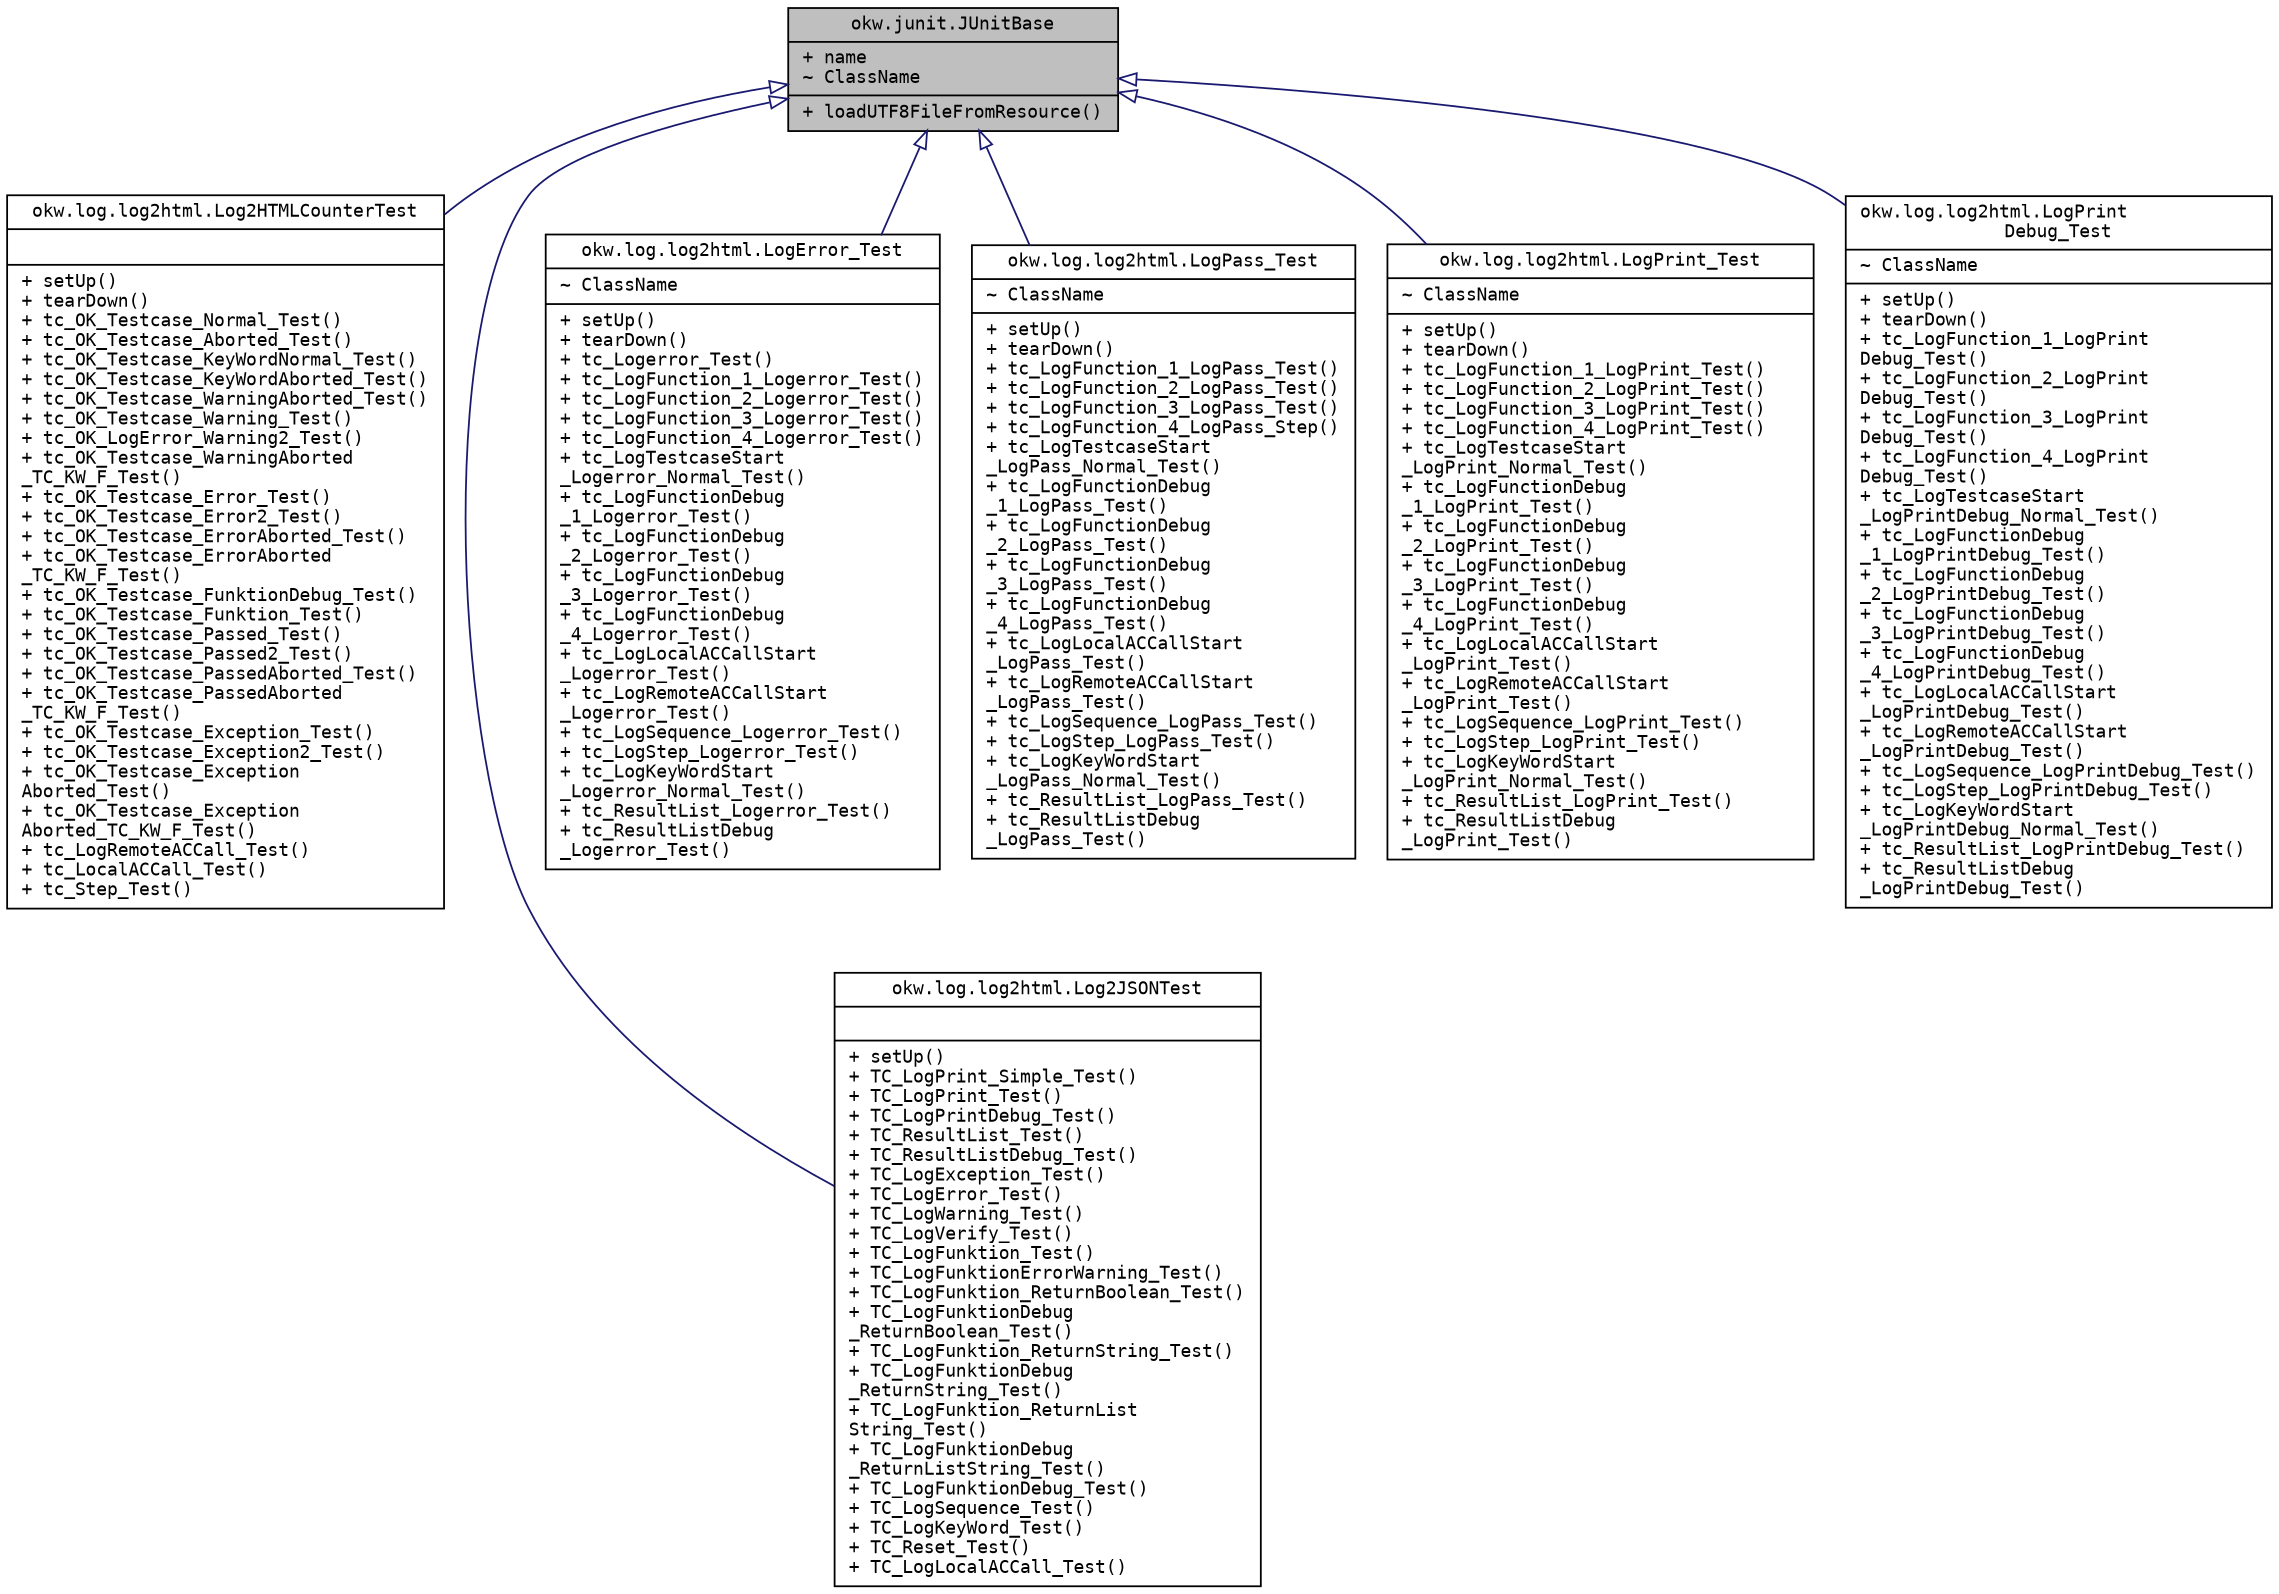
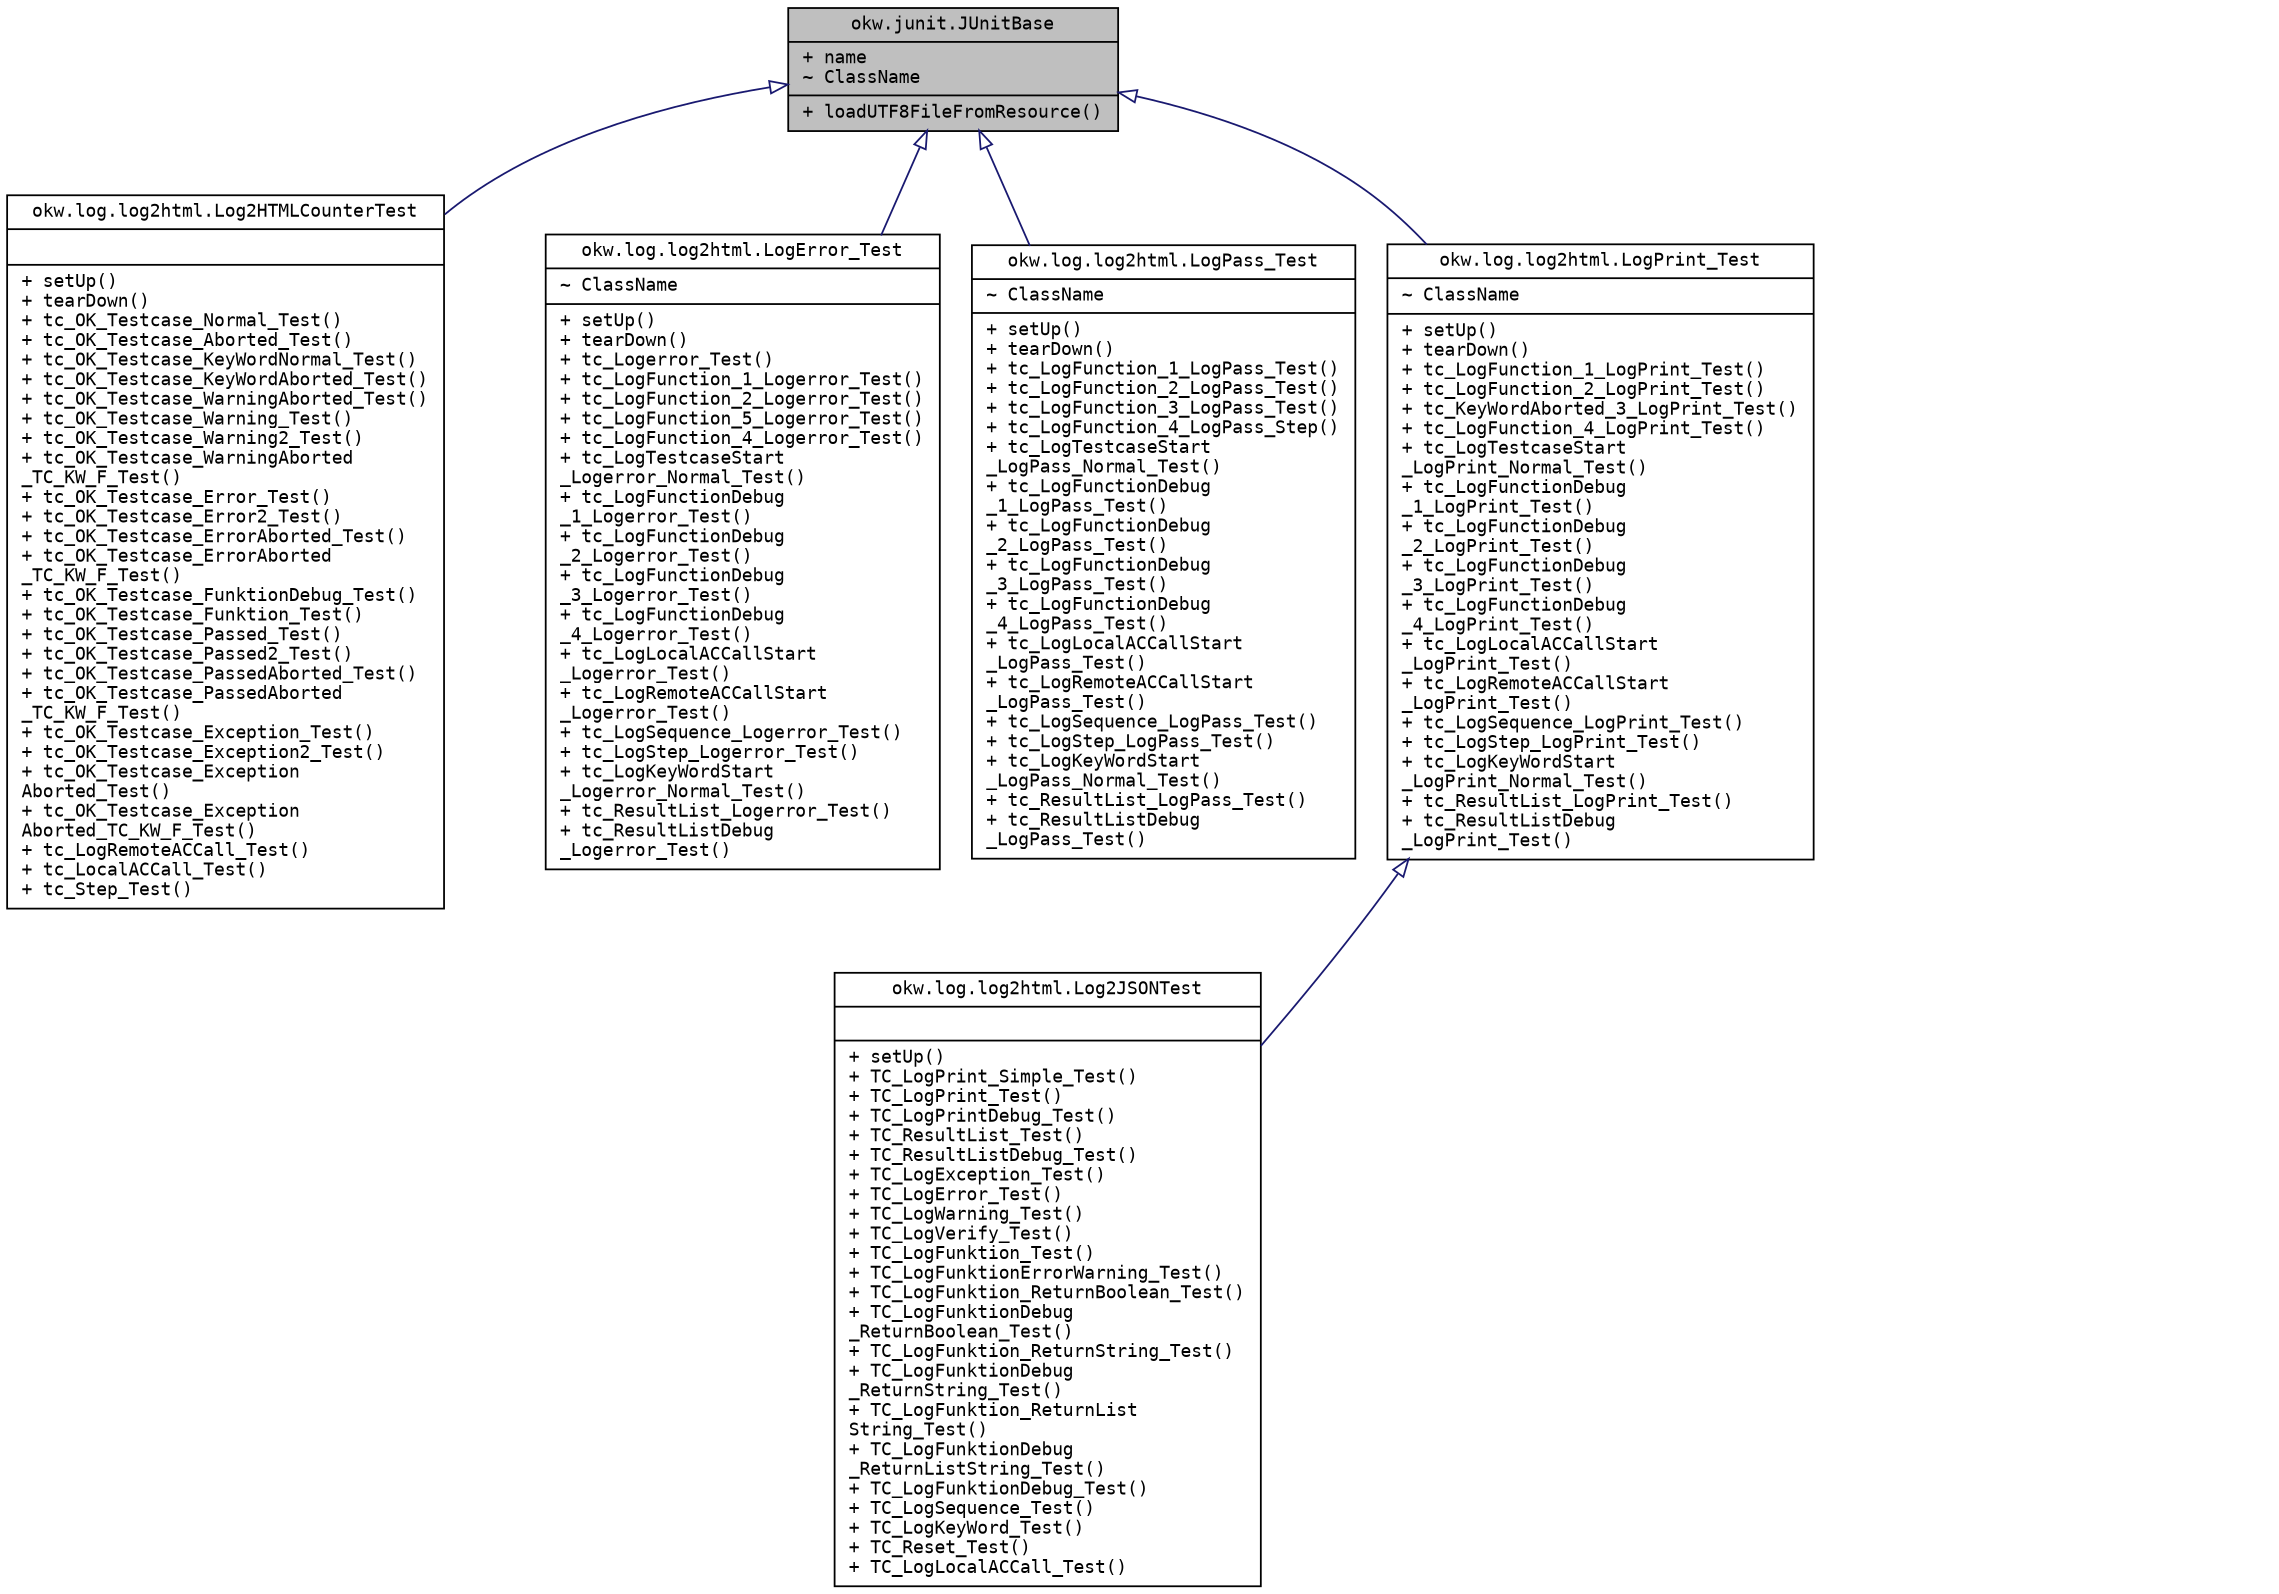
node "okw.log.log2html.LogPrint_Test": text "+ tc_LogFunction_3_LogPrint_Test()" -> "+ tc_KeyWordAborted_3_LogPrint_Test()"
node "okw.log.log2html.LogError_Test": text "+ tc_LogFunction_3_Logerror_Test()" -> "+ tc_LogFunction_5_Logerror_Test()"
node "okw.log.log2html.Log2HTMLCounterTest": text "+ tc_OK_LogError_Warning2_Test()" -> "+ tc_OK_Testcase_Warning2_Test()"
node "okw.log.log2html.LogPrint": removed
edge "okw.log.log2html.Log2JSONTest" -> "okw.junit.JUnitBase": now "okw.log.log2html.Log2JSONTest" -> "okw.log.log2html.LogPrint_Test"
